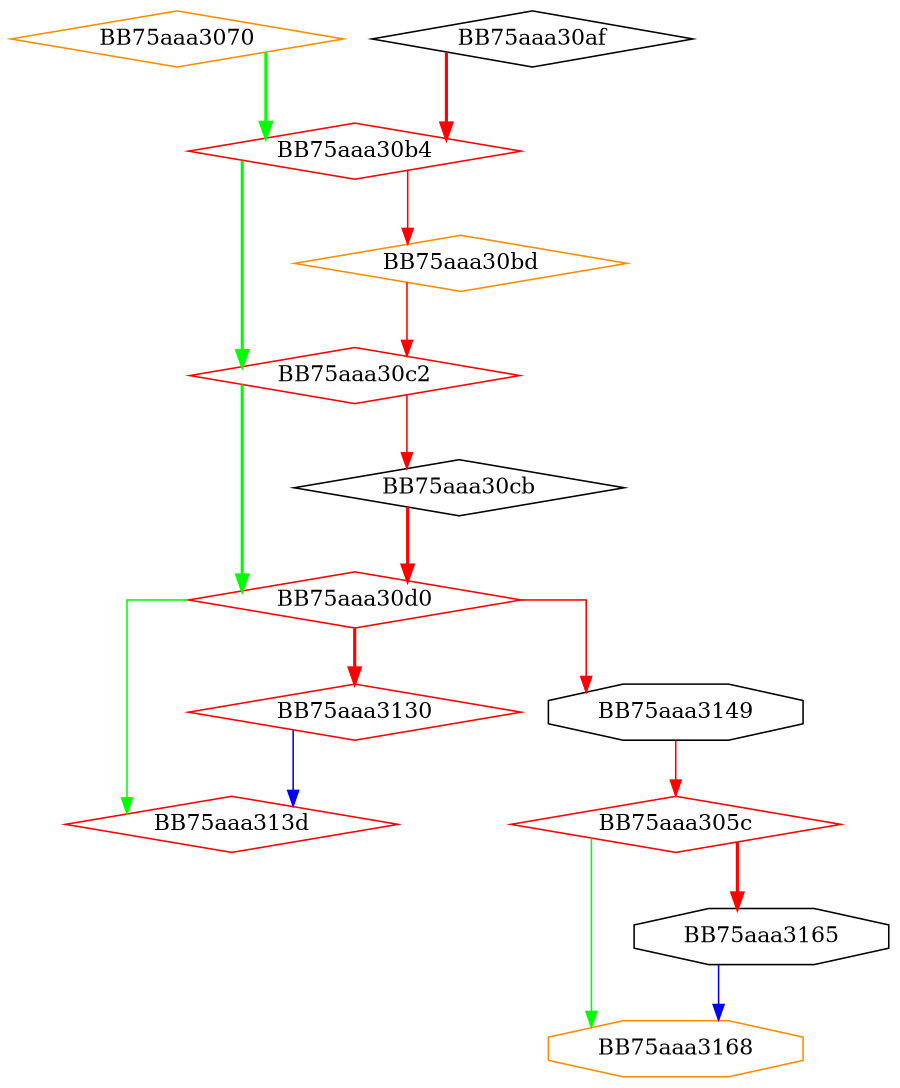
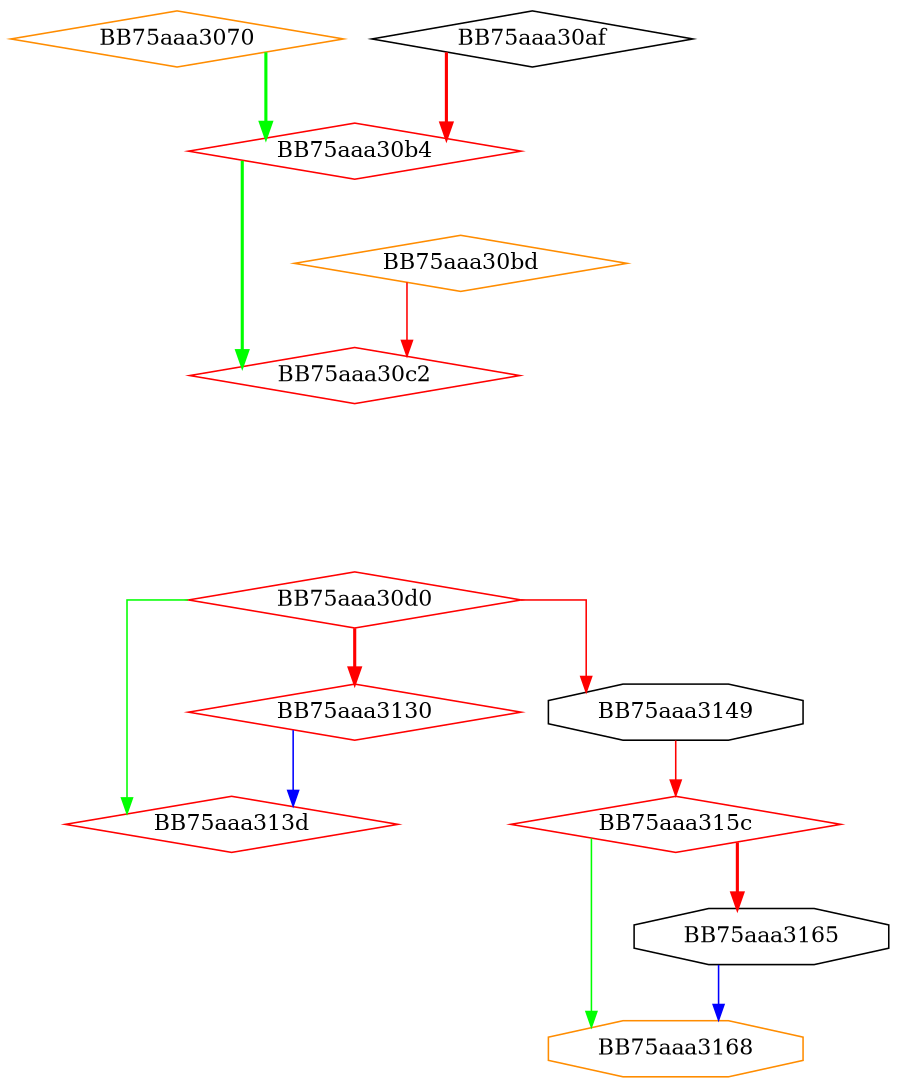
edge "BB75aaa30b4" -> "BB75aaa30bd": removed
edge "BB75aaa30c2" -> "BB75aaa30d0": removed
node "BB75aaa30cb": removed
node "BB75aaa305c": label "BB75aaa305c" -> "BB75aaa315c"
